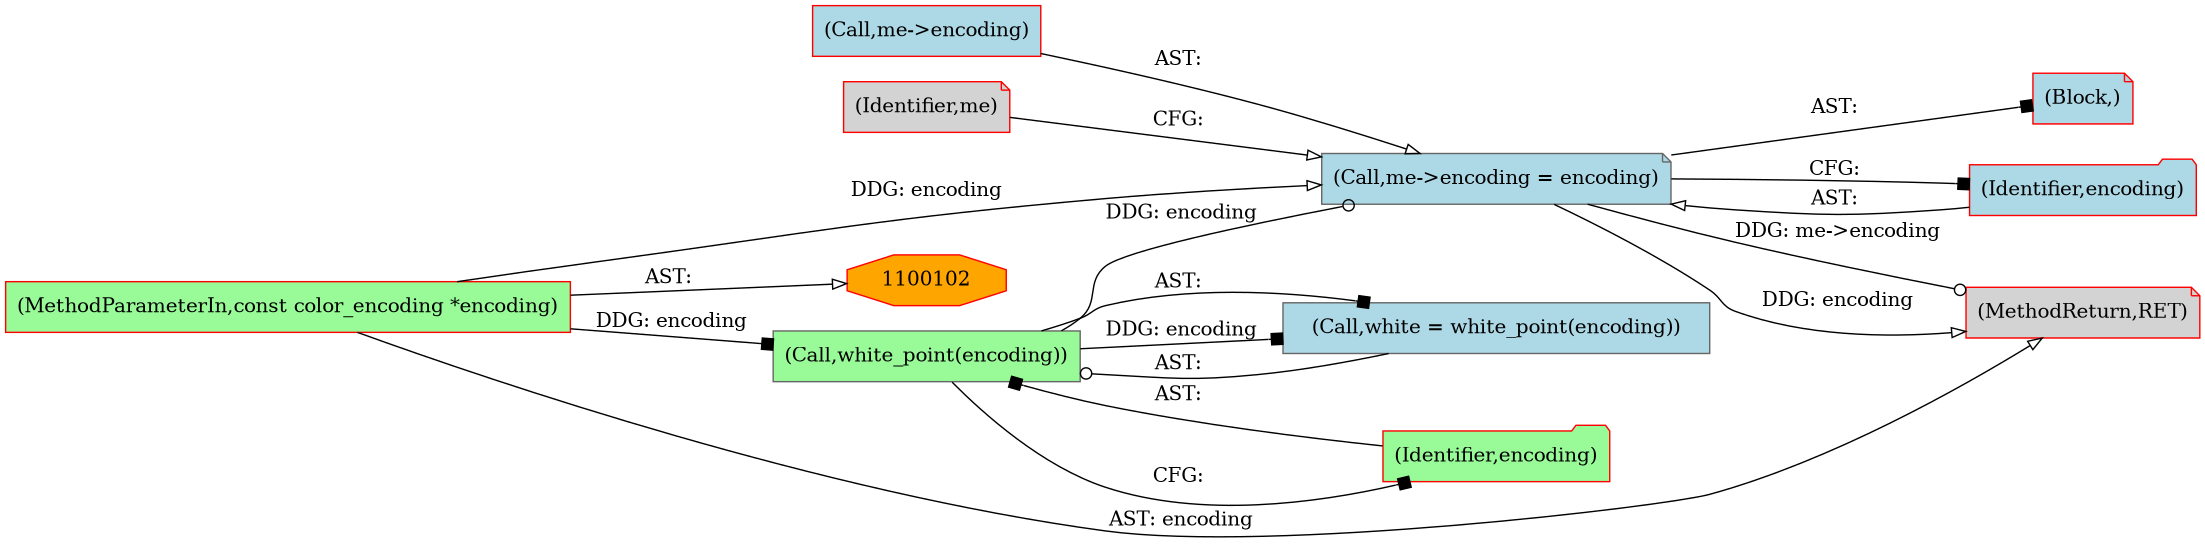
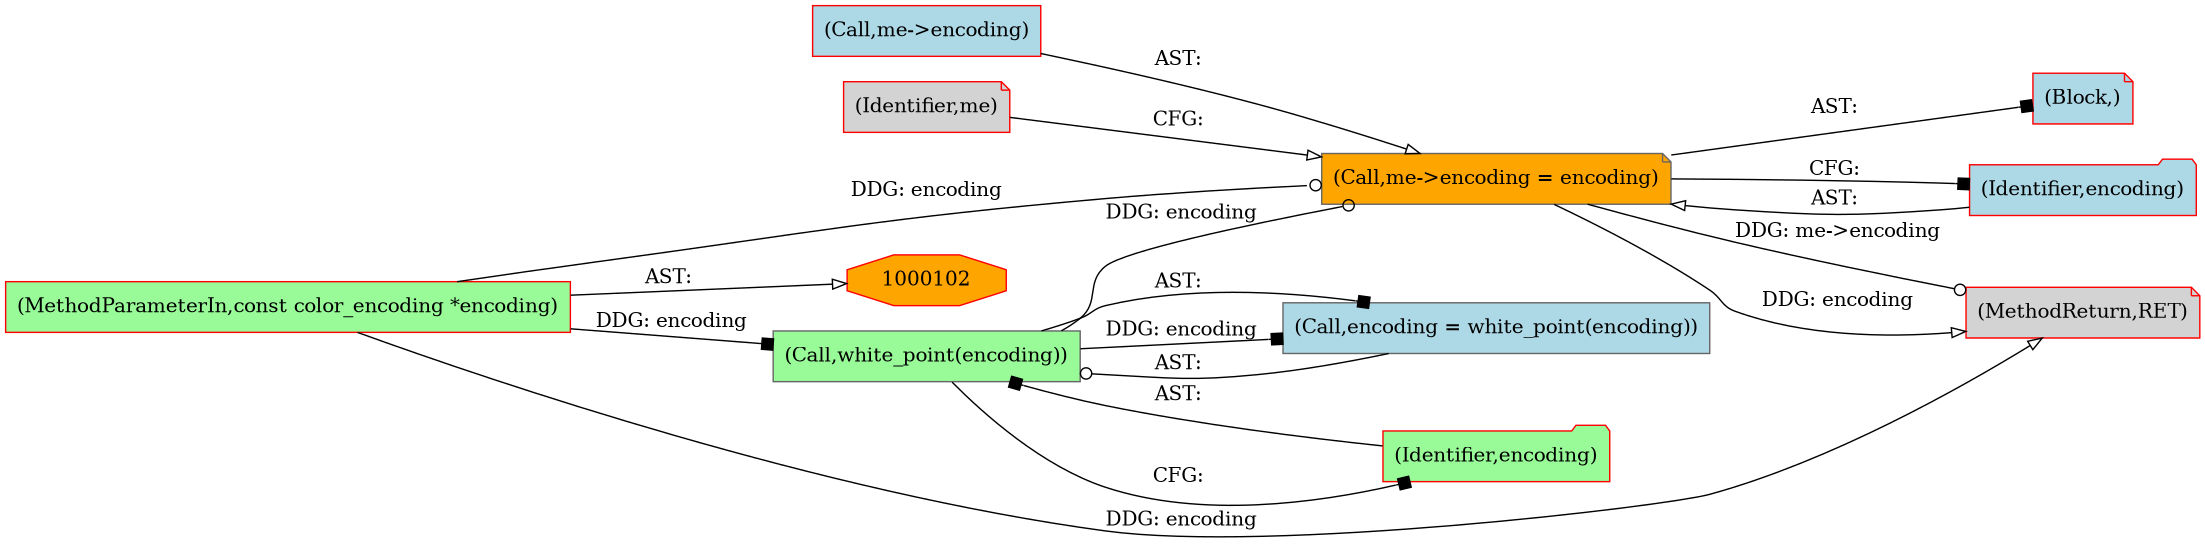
node "(Call,me->encoding = encoding)": fillcolor lightblue -> orange
edge "(MethodParameterIn,const color_encoding *encoding)" -> "(Call,me->encoding = encoding)": arrowhead onormal -> odot
node "1100102": label "1100102" -> "1000102"
node "(Call,white = white_point(encoding))": label "(Call,white = white_point(encoding))" -> "(Call,encoding = white_point(encoding))"
edge "(MethodParameterIn,const color_encoding *encoding)" -> "(MethodReturn,RET)": label "AST: encoding" -> "DDG: encoding"
